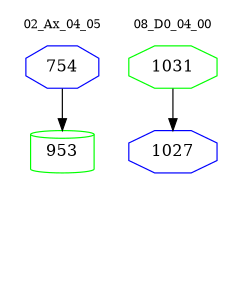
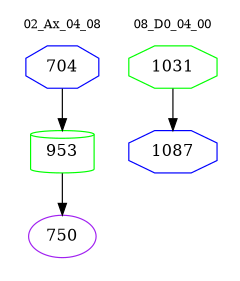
cluster "02_Ax_04_05": label "02_Ax_04_05" -> "02_Ax_04_08"
node "754": label "754" -> "704"
node "1027": label "1027" -> "1087"
node "750": added
